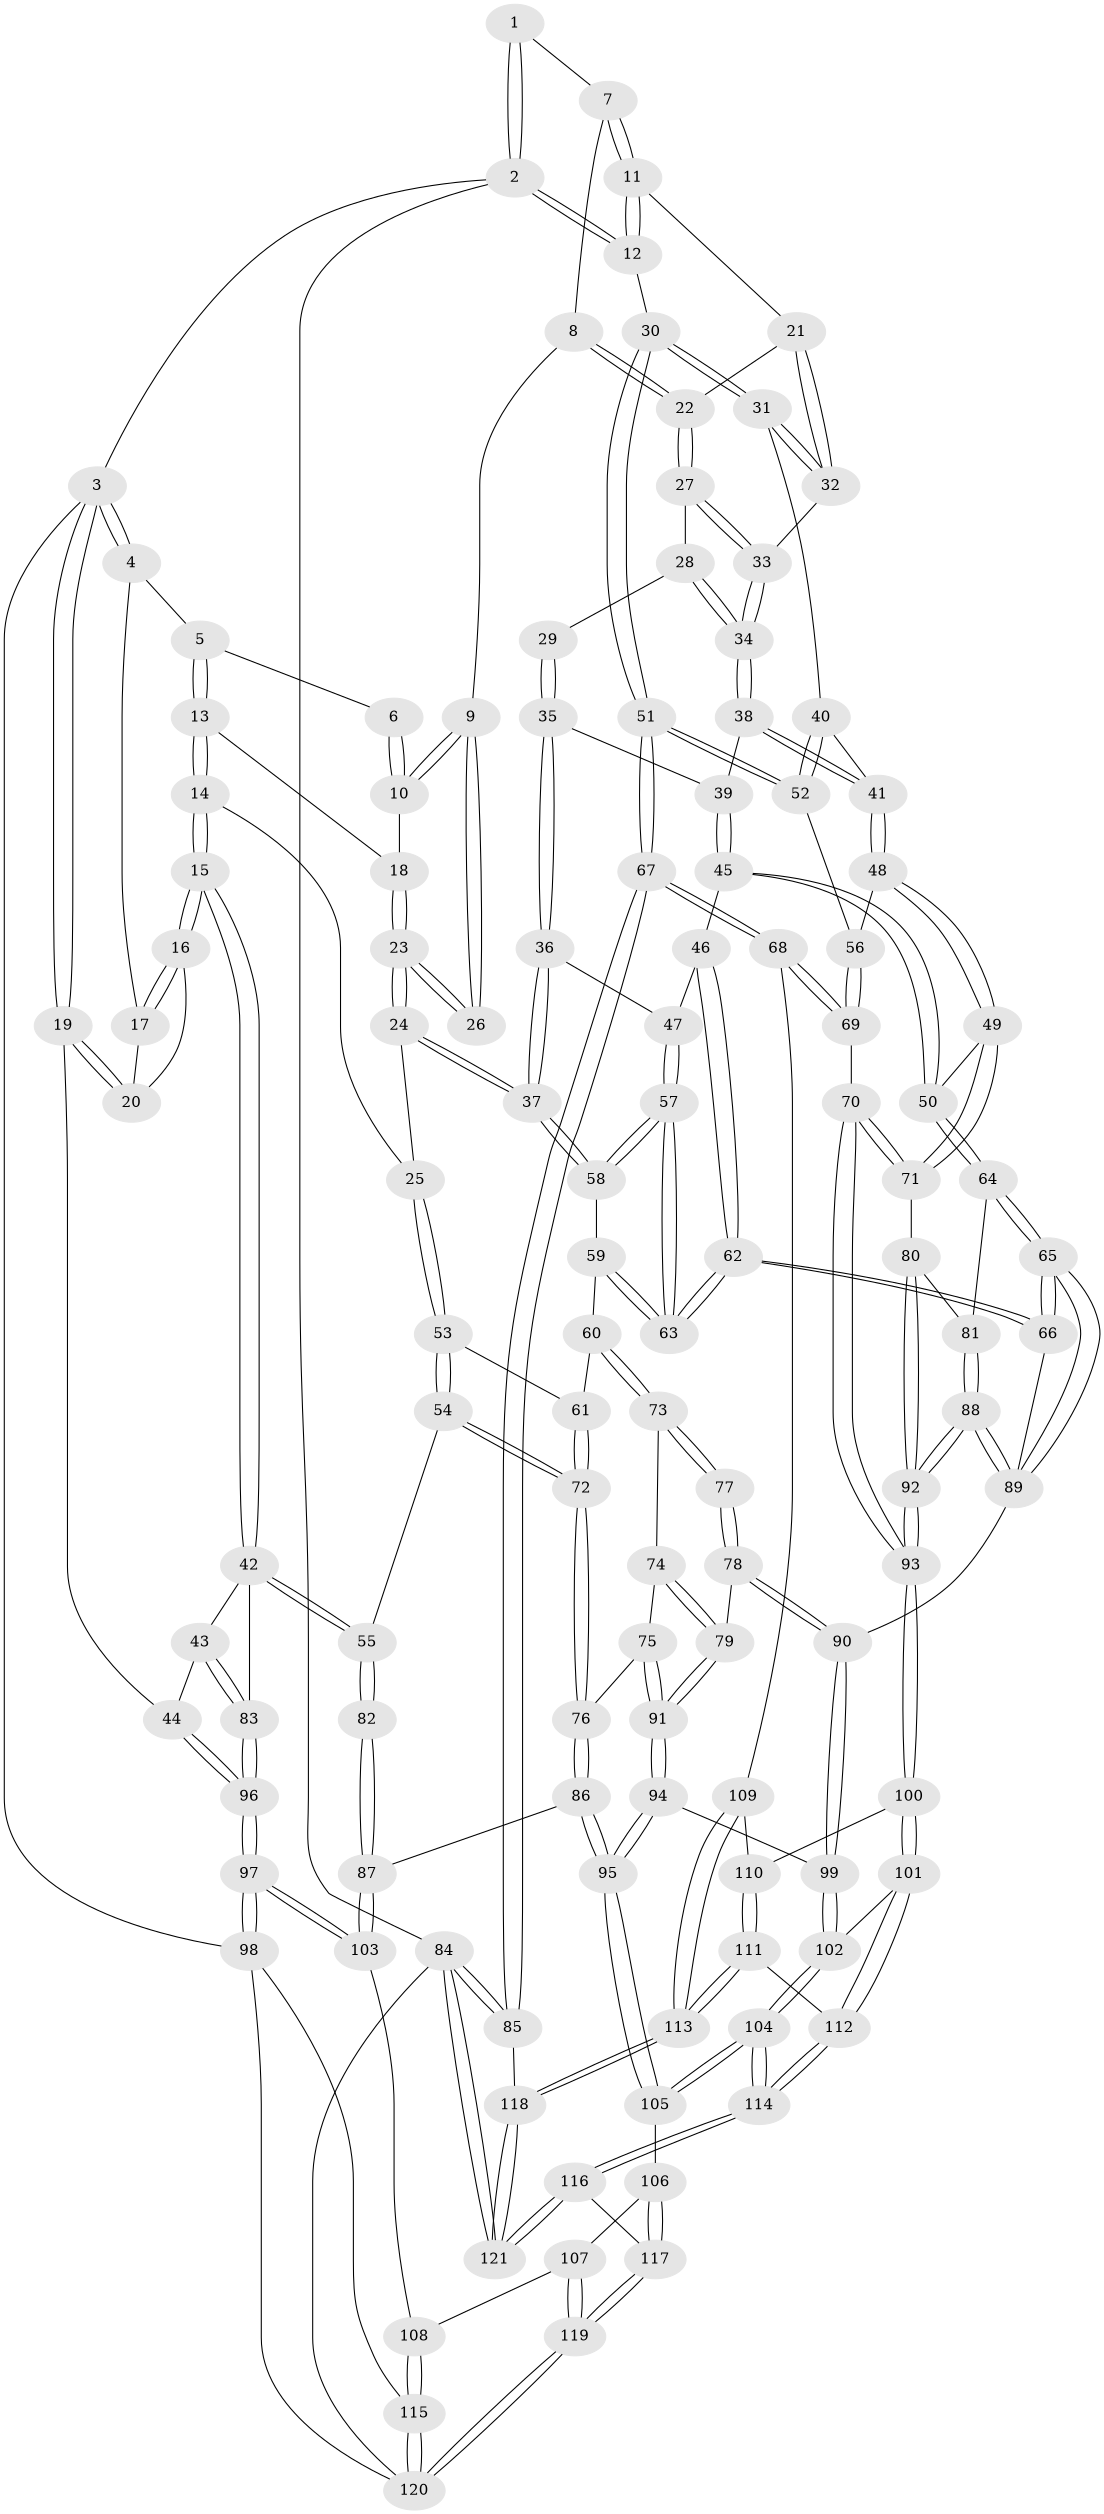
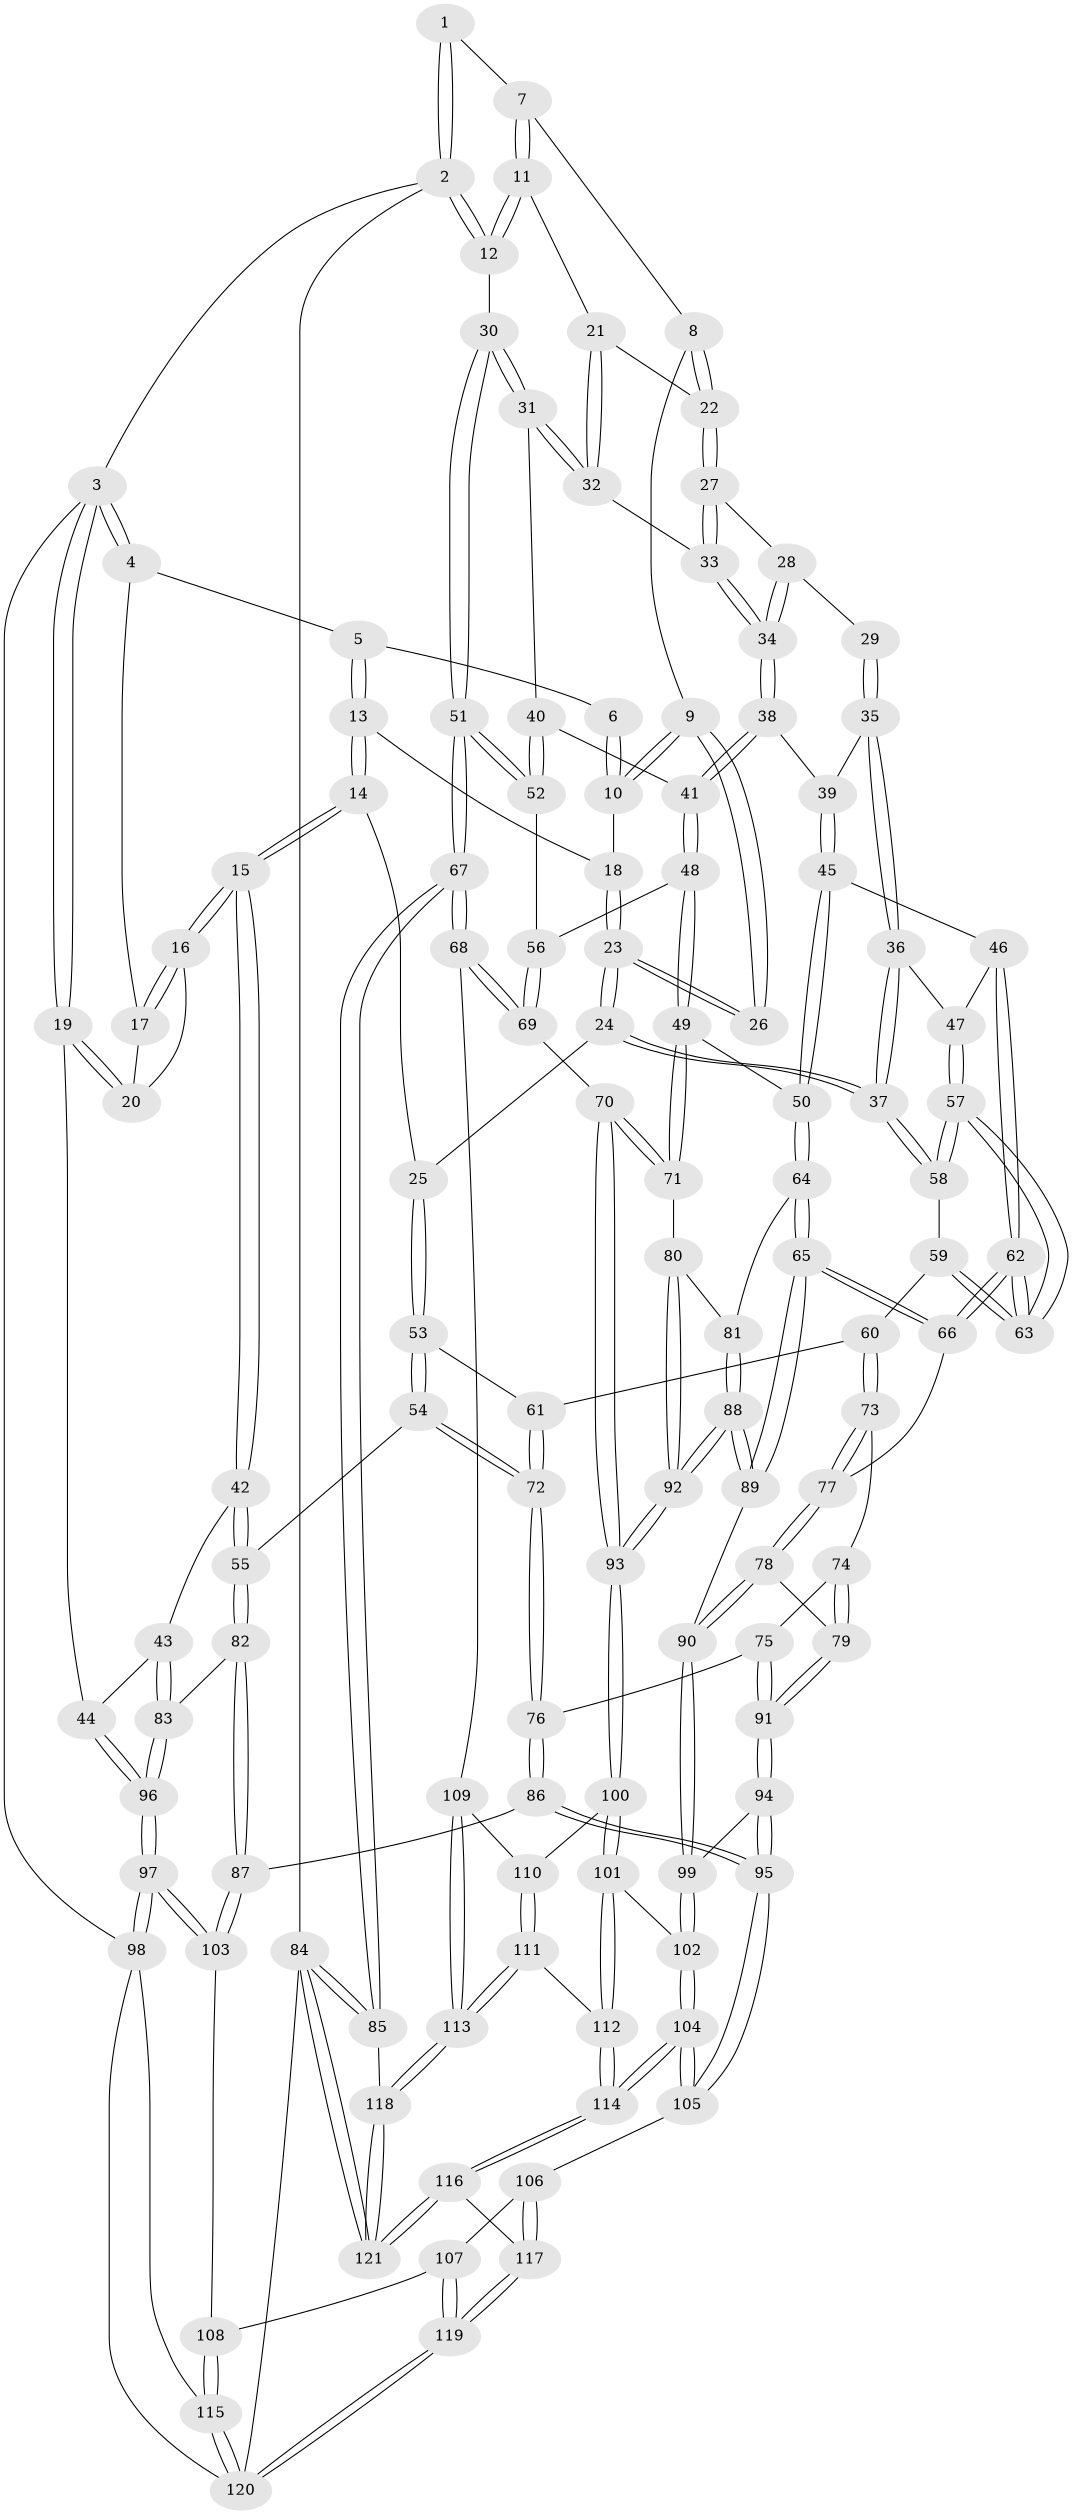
edge "66" -- "89": now "66" -- "77"
edge "42" -- "83": now "82" -- "83"
